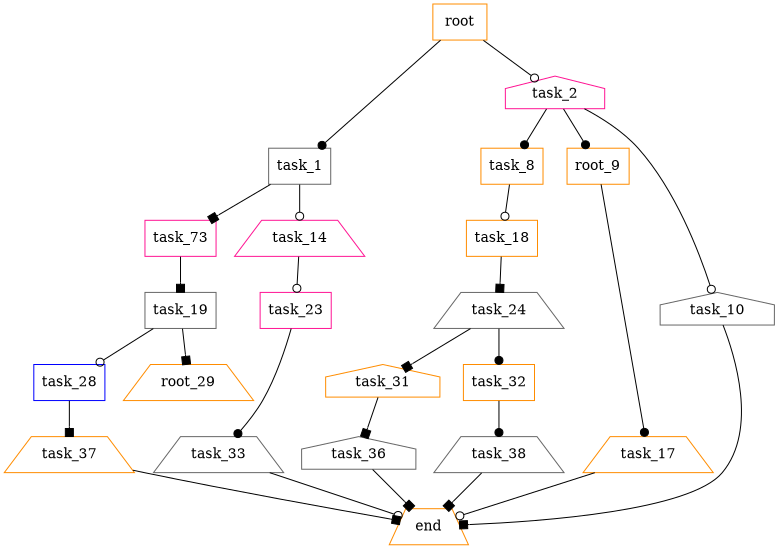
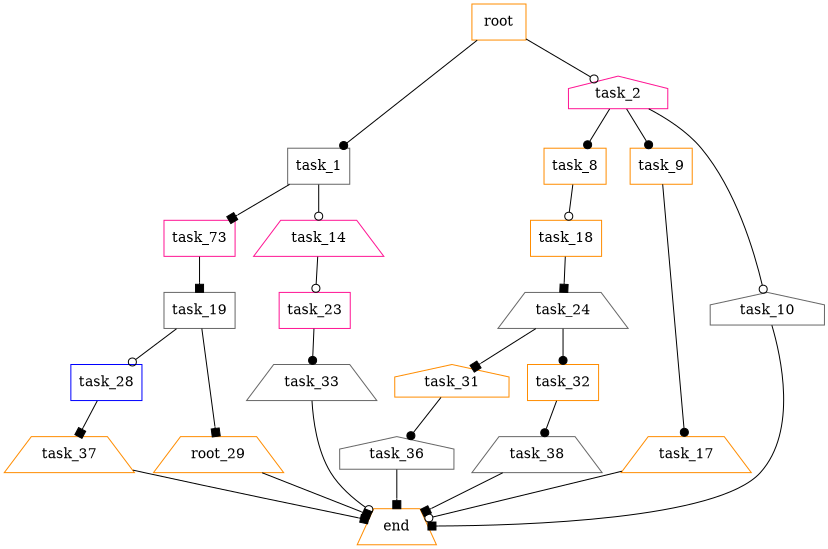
node "root_9": label "root_9" -> "task_9"
edge "task_31" -> "task_36": arrowhead box -> dot
edge "root_29" -> "end": added
